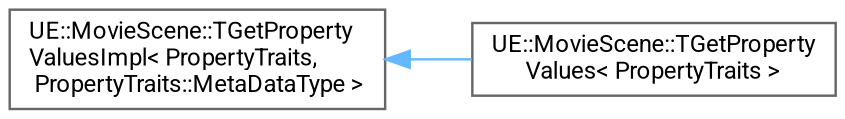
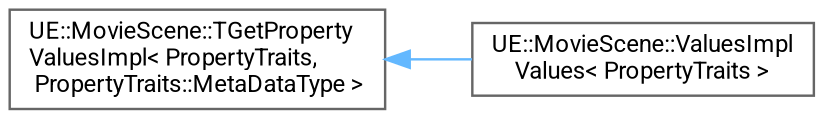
node "UE::MovieScene::TGetProperty Values< PropertyTraits >": label "UE::MovieScene::TGetProperty Values< PropertyTraits >" -> "UE::MovieScene::ValuesImpl Values< PropertyTraits >"
